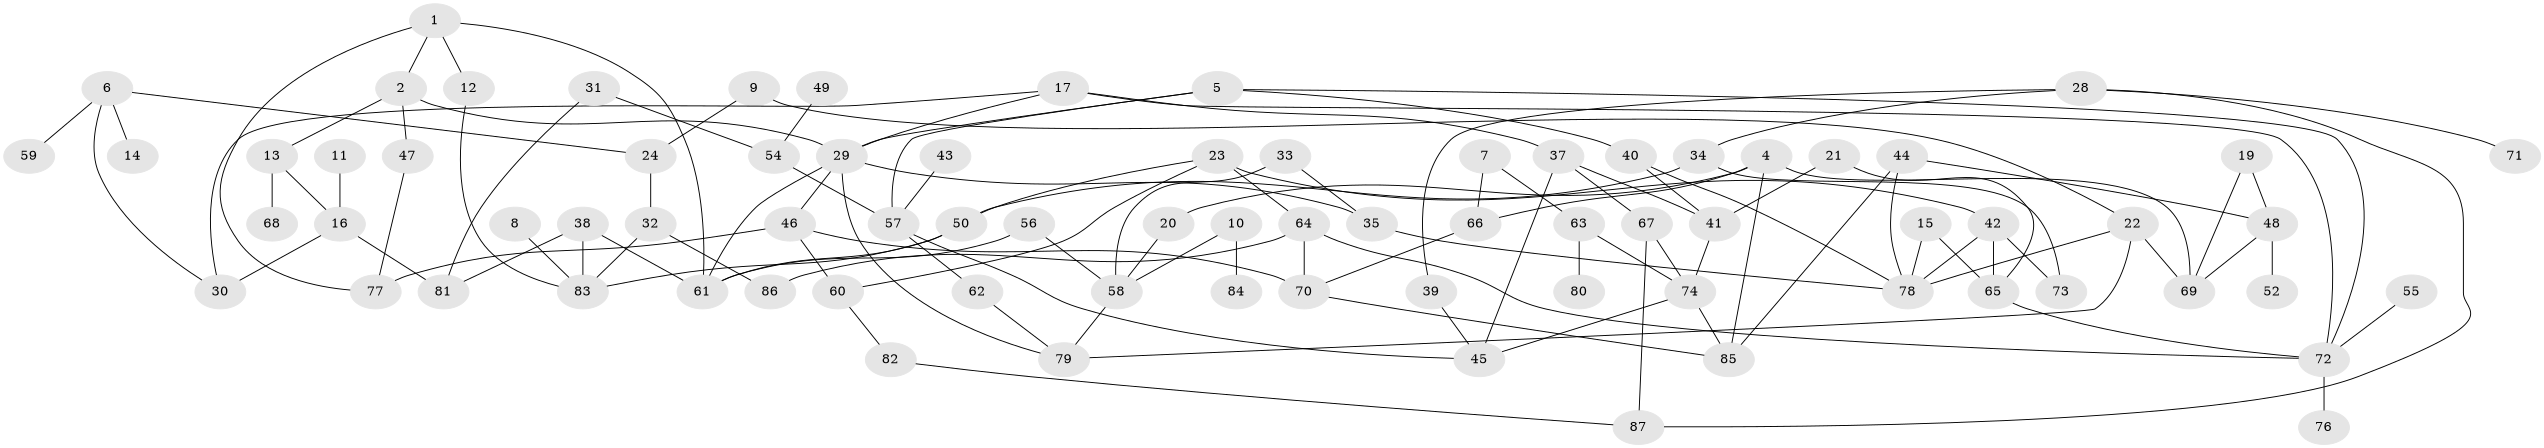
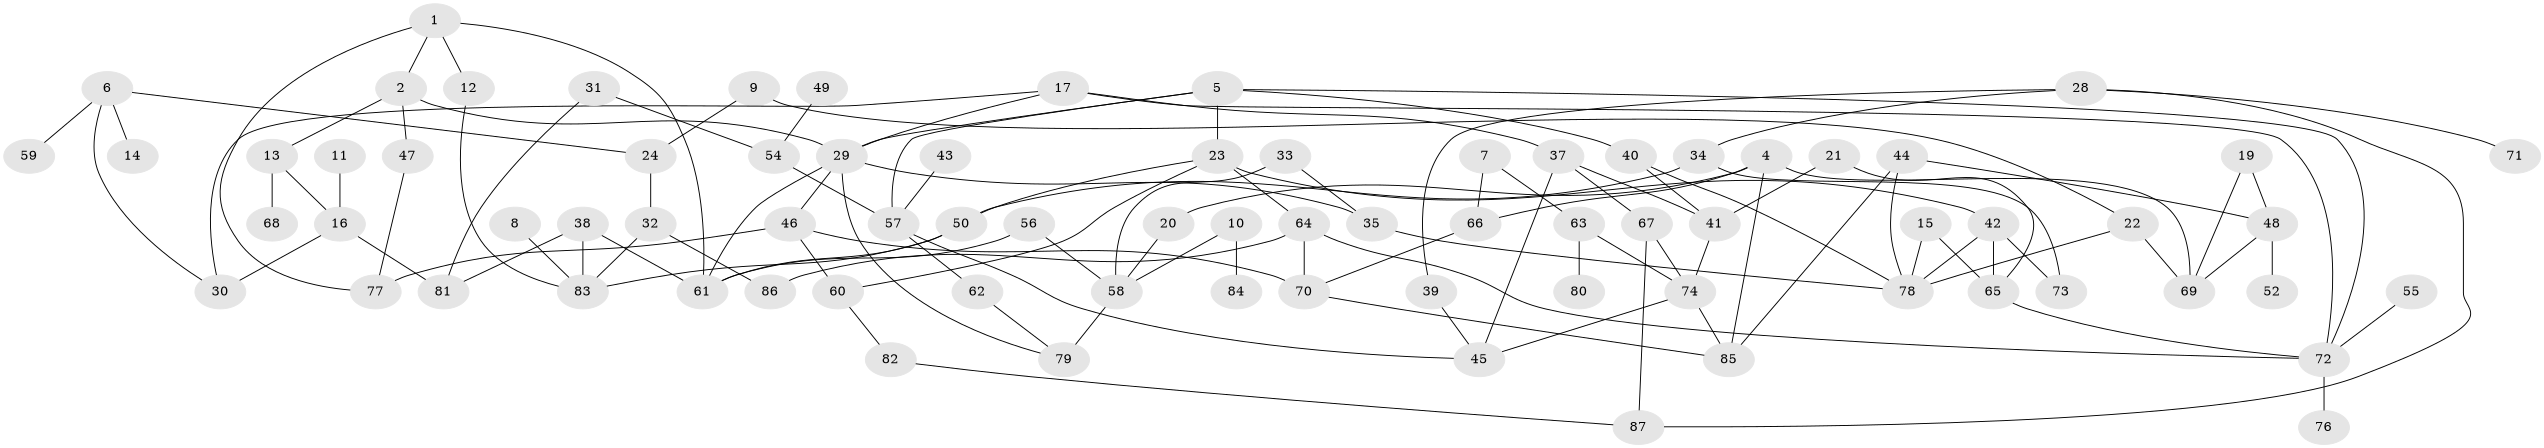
edge "5" -- "23": added
edge "22" -- "79": removed
